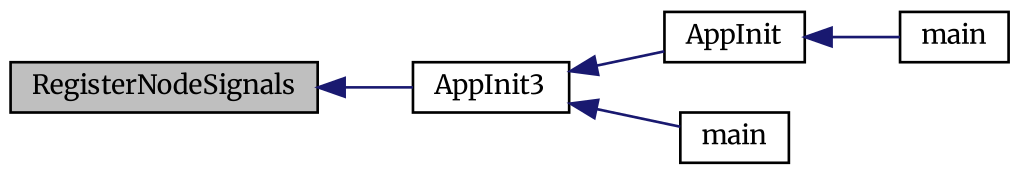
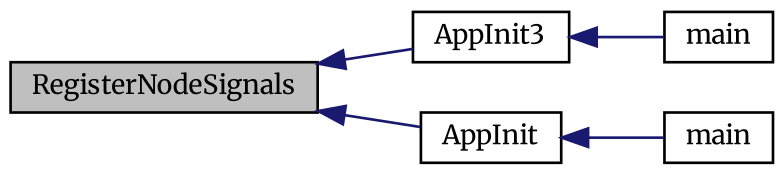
edge "AppInit" -> "AppInit3": now "AppInit" -> "RegisterNodeSignals"
